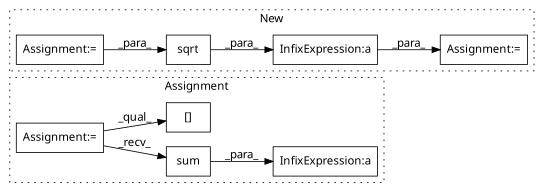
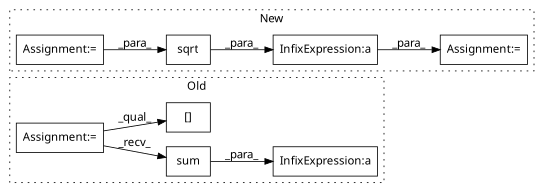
cluster "Assignment": label "Assignment" -> "Old"
